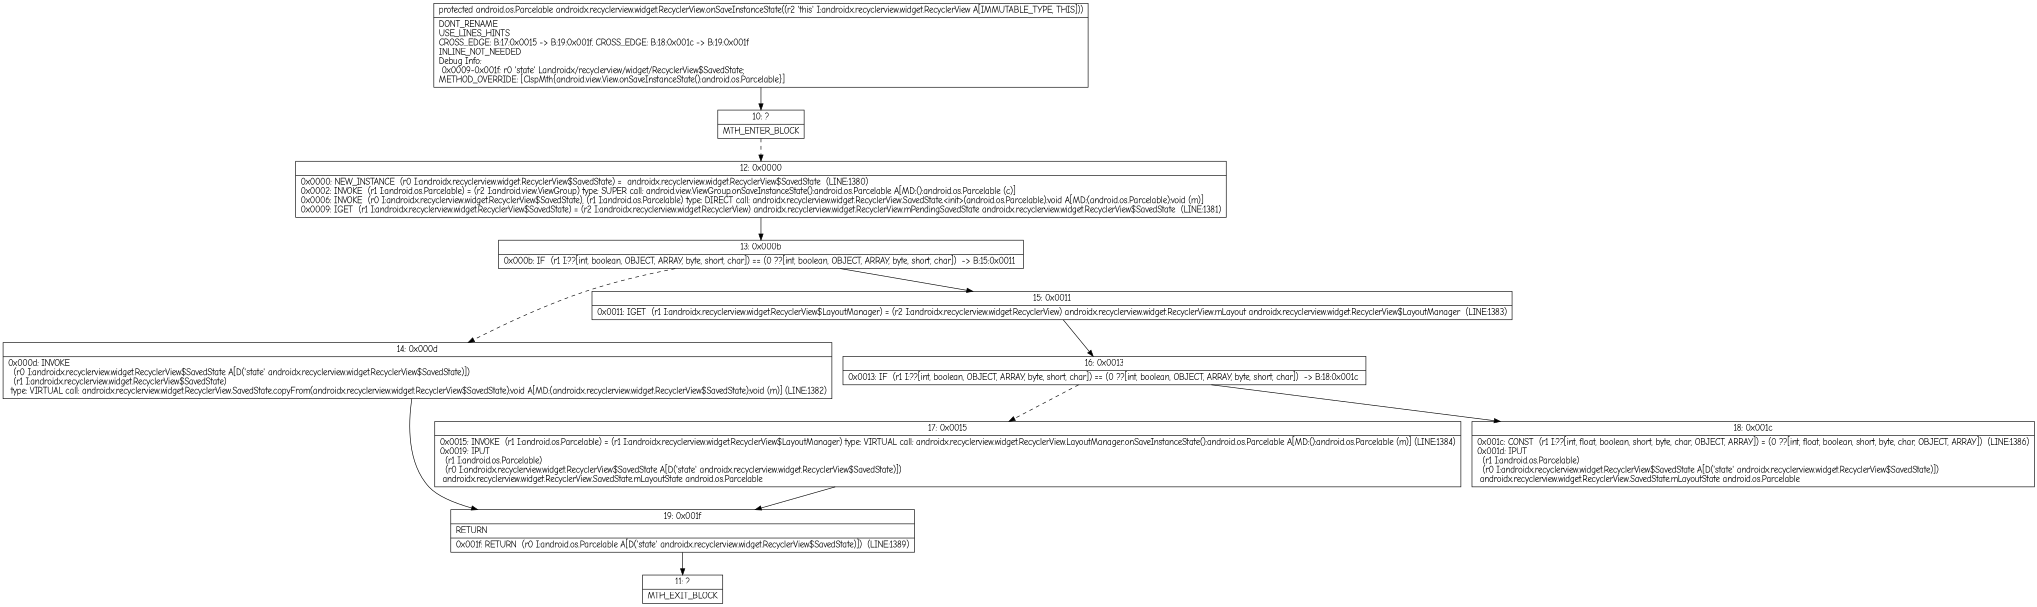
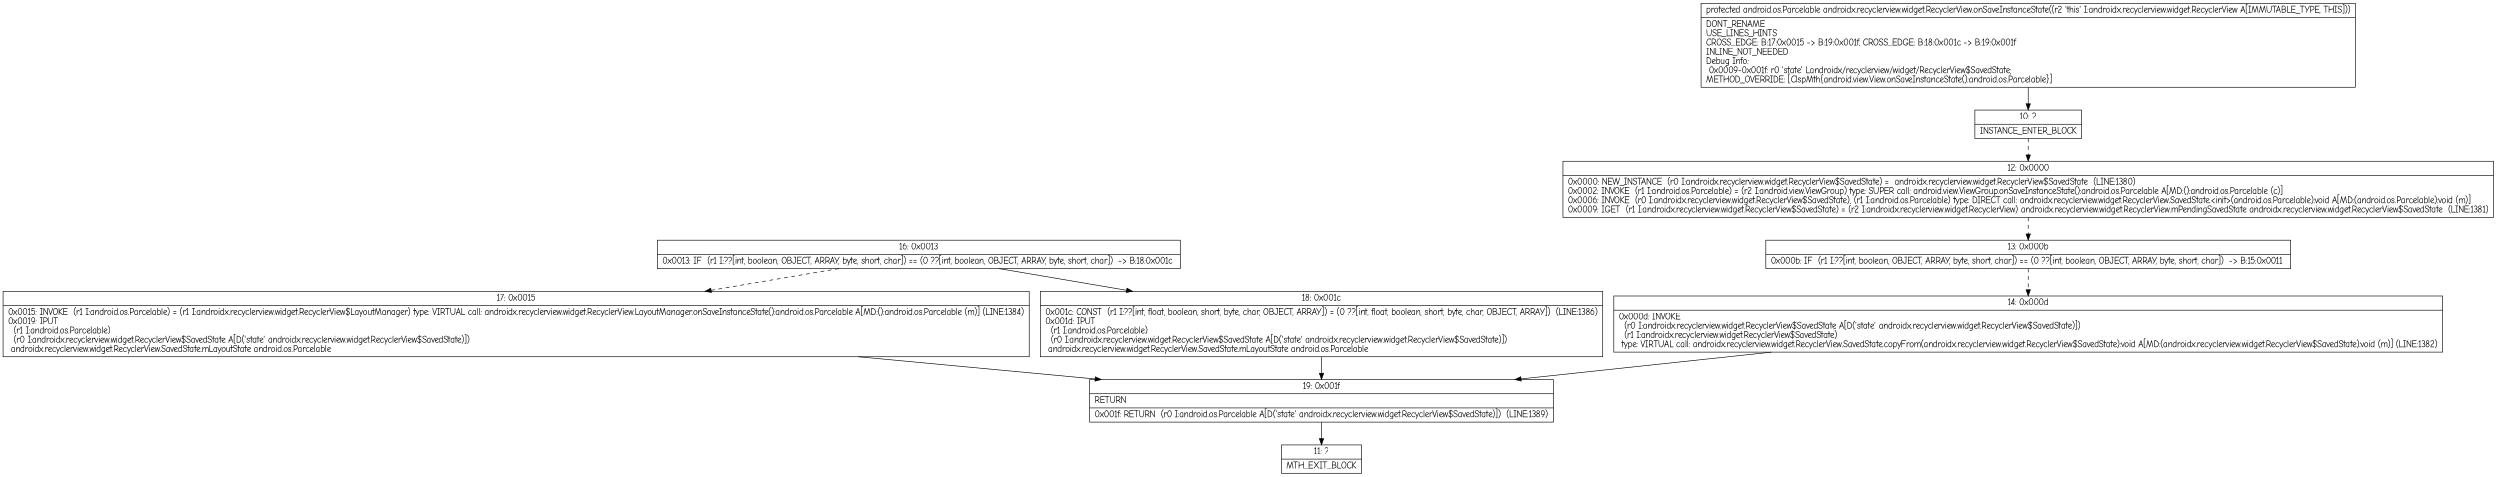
node "10: ?": text "MTH_ENTER_BLOCK" -> "INSTANCE_ENTER_BLOCK"
edge "12: 0x0000" -> "13: 0x000b": style solid -> dashed
node "15: 0x0011": removed
edge "18: 0x001c" -> "19: 0x001f": added
